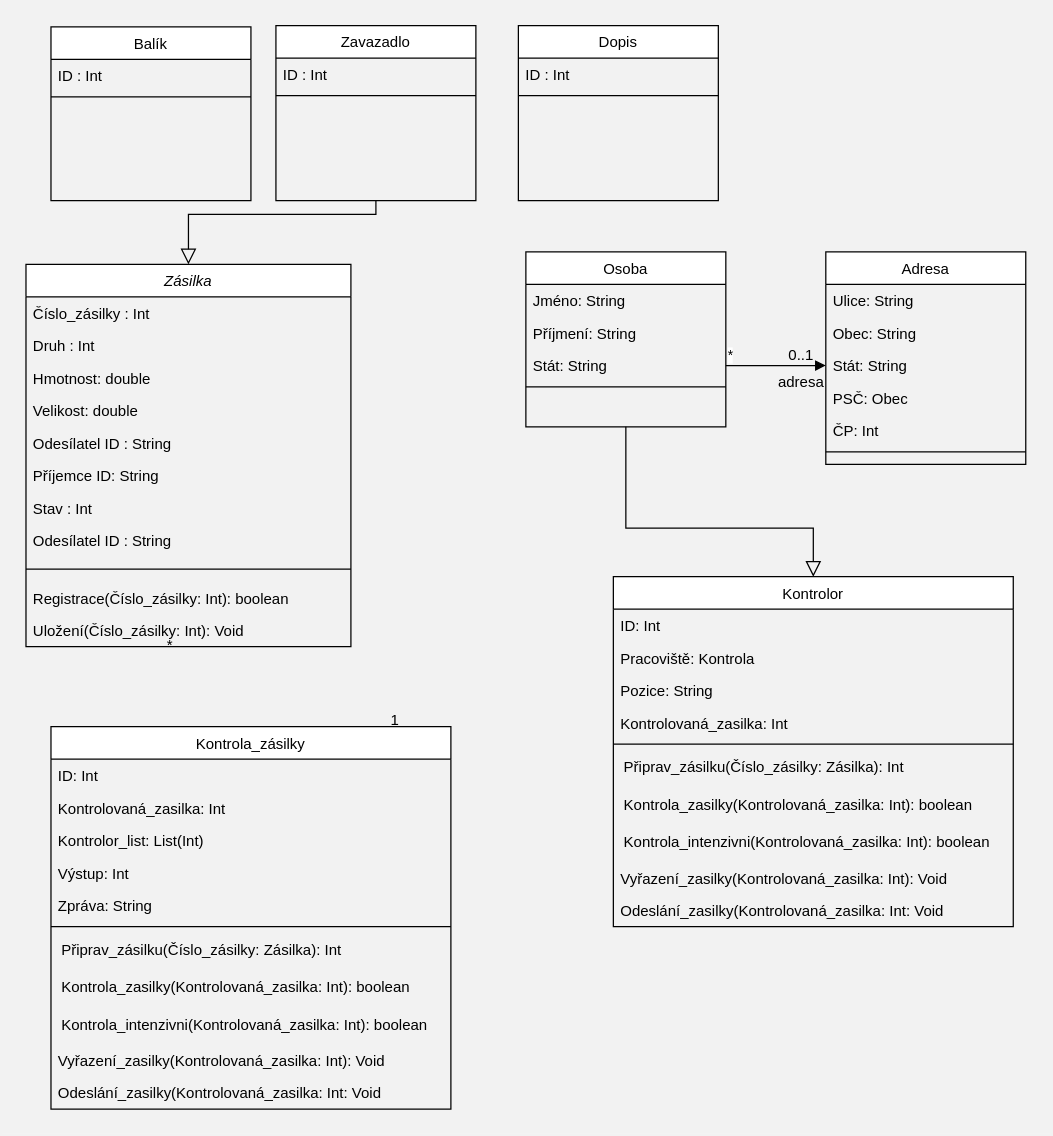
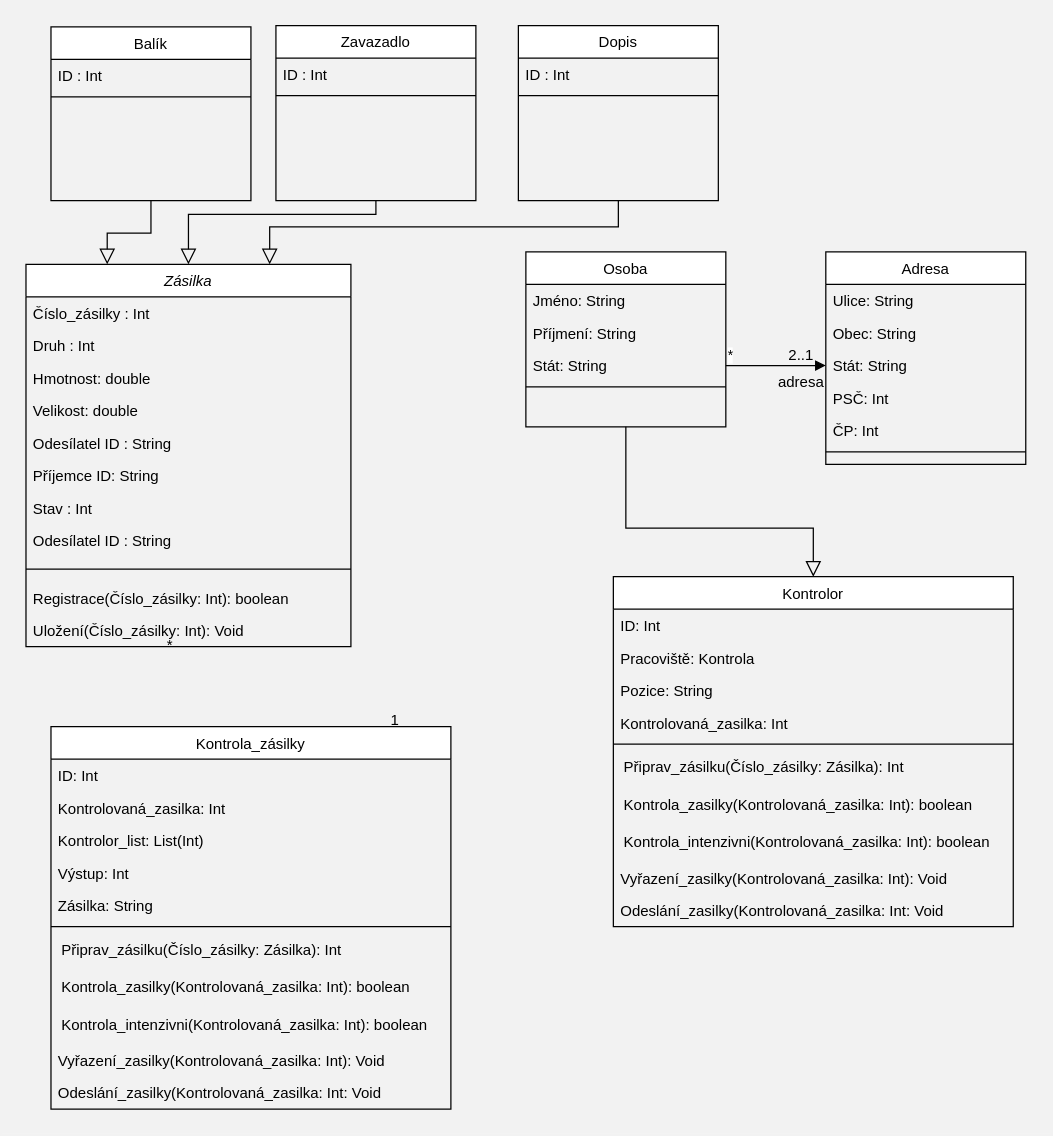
edge "Dopis" -> "Zásilka": added
edge "Balík" -> "Zásilka": added
node "0..1": label "0..1" -> "2..1"
node "PSČ: Obec": label "PSČ: Obec" -> "PSČ: Int"
node "Zpráva: String": label "Zpráva: String" -> "Zásilka: String"
